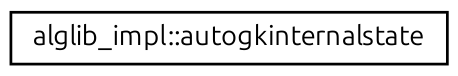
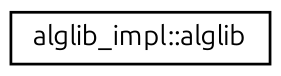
node "alglib_impl::autogkinternalstate": label "alglib_impl::autogkinternalstate" -> "alglib_impl::alglib"
